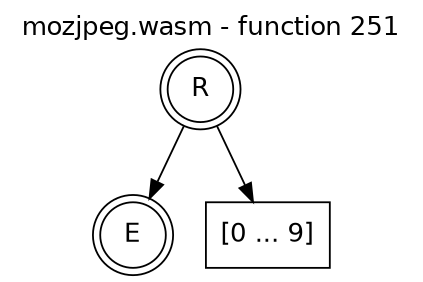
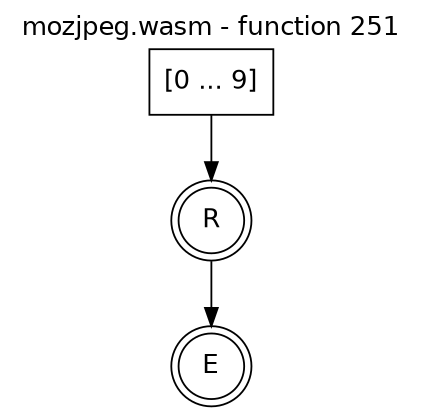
edge "R" -> "[0 ... 9]": reversed
